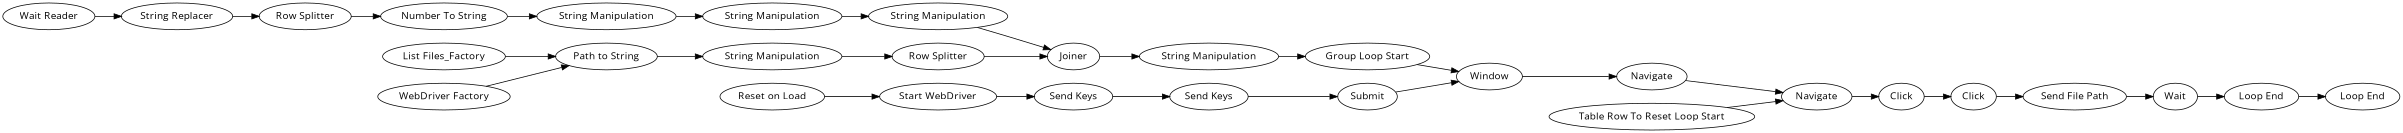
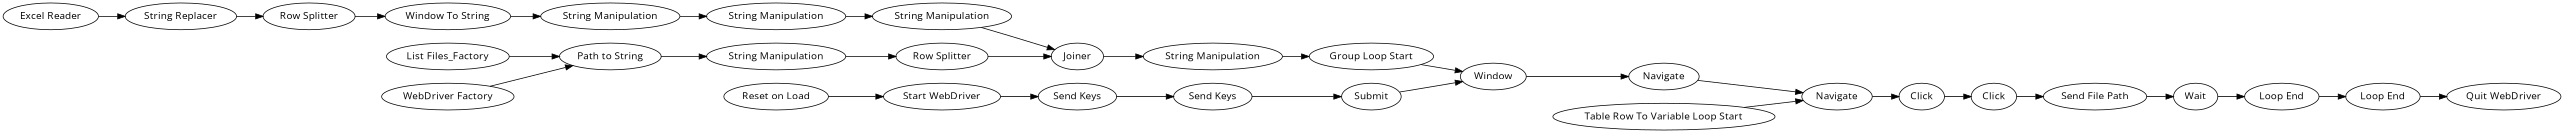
node "Wait Reader": label "Wait Reader" -> "Excel Reader"
node "Number To String": label "Number To String" -> "Window To String"
node "Quit WebDriver": added
node "Table Row To Reset Loop Start": label "Table Row To Reset Loop Start" -> "Table Row To Variable Loop Start"
